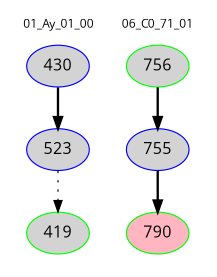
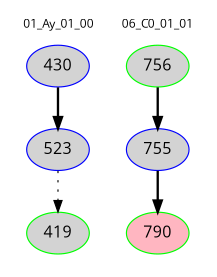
cluster "06_C0_71_01": label "06_C0_71_01" -> "06_C0_01_01"
